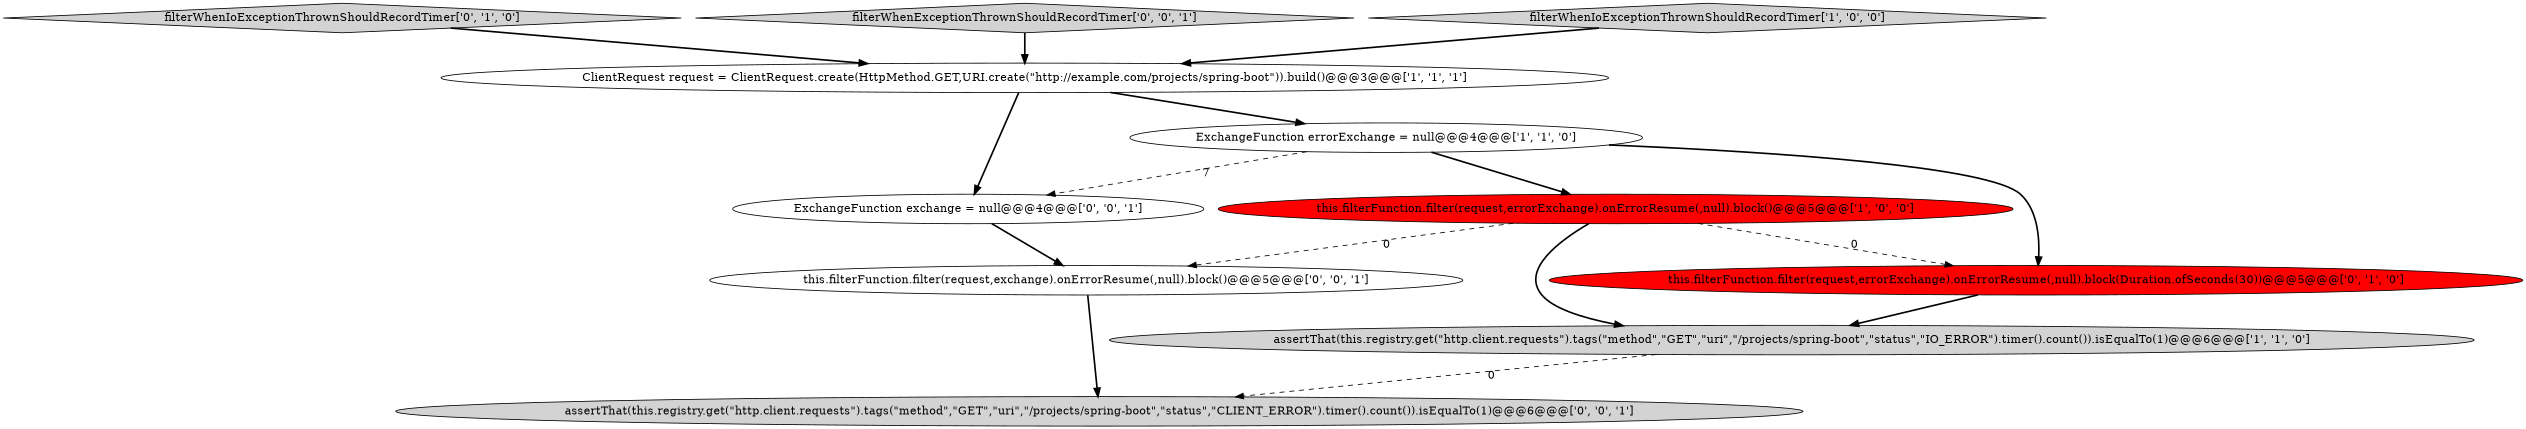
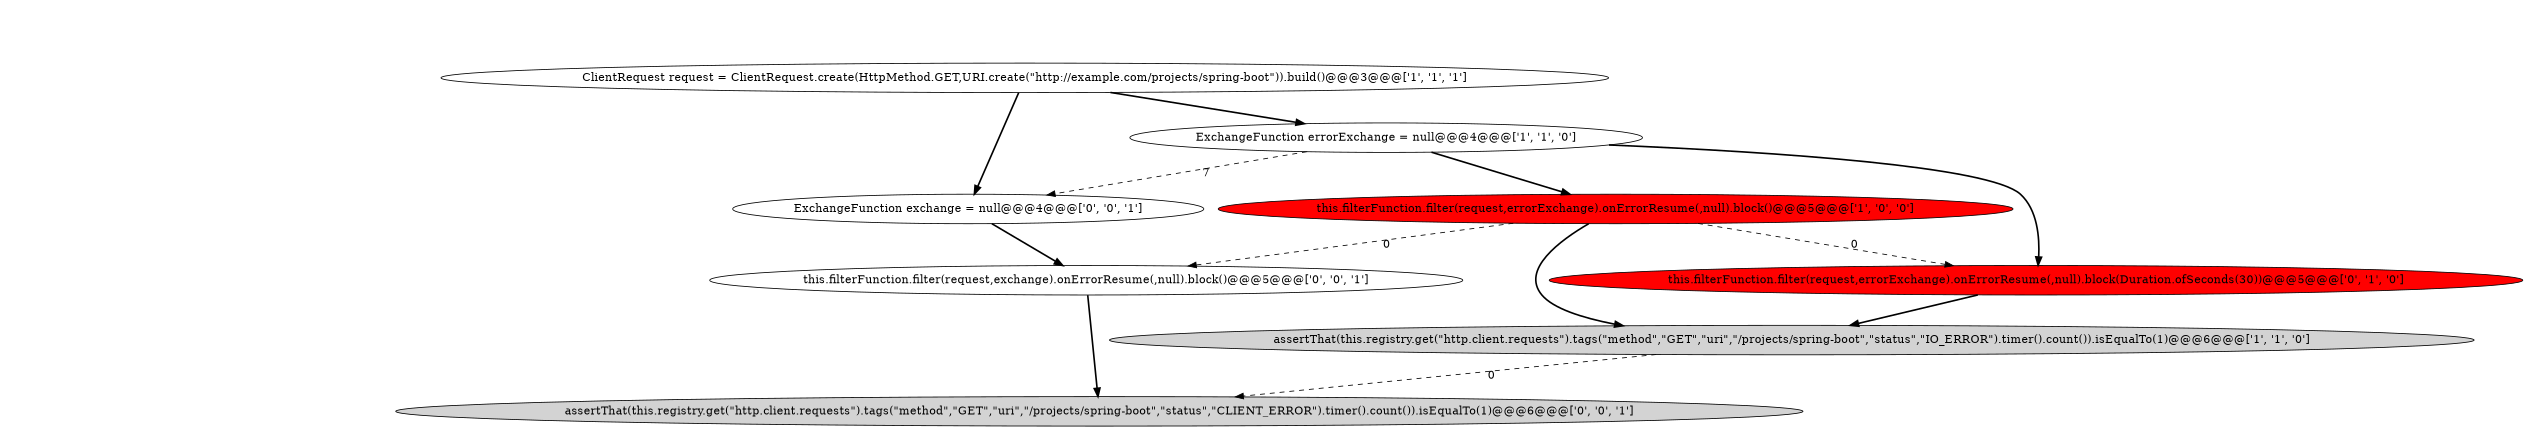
node "filterWhenIoExceptionThrownShouldRecordTimer['0', '1', '0']": removed
node "filterWhenExceptionThrownShouldRecordTimer['0', '0', '1']": removed
node "filterWhenIoExceptionThrownShouldRecordTimer['1', '0', '0']": removed
